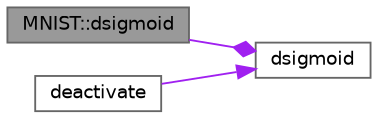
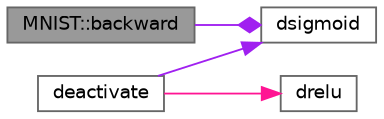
node "MNIST::dsigmoid": label "MNIST::dsigmoid" -> "MNIST::backward"
node "drelu": added
